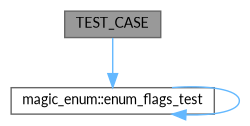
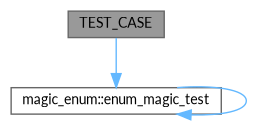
node "magic_enum::enum_flags_test": label "magic_enum::enum_flags_test" -> "magic_enum::enum_magic_test"
